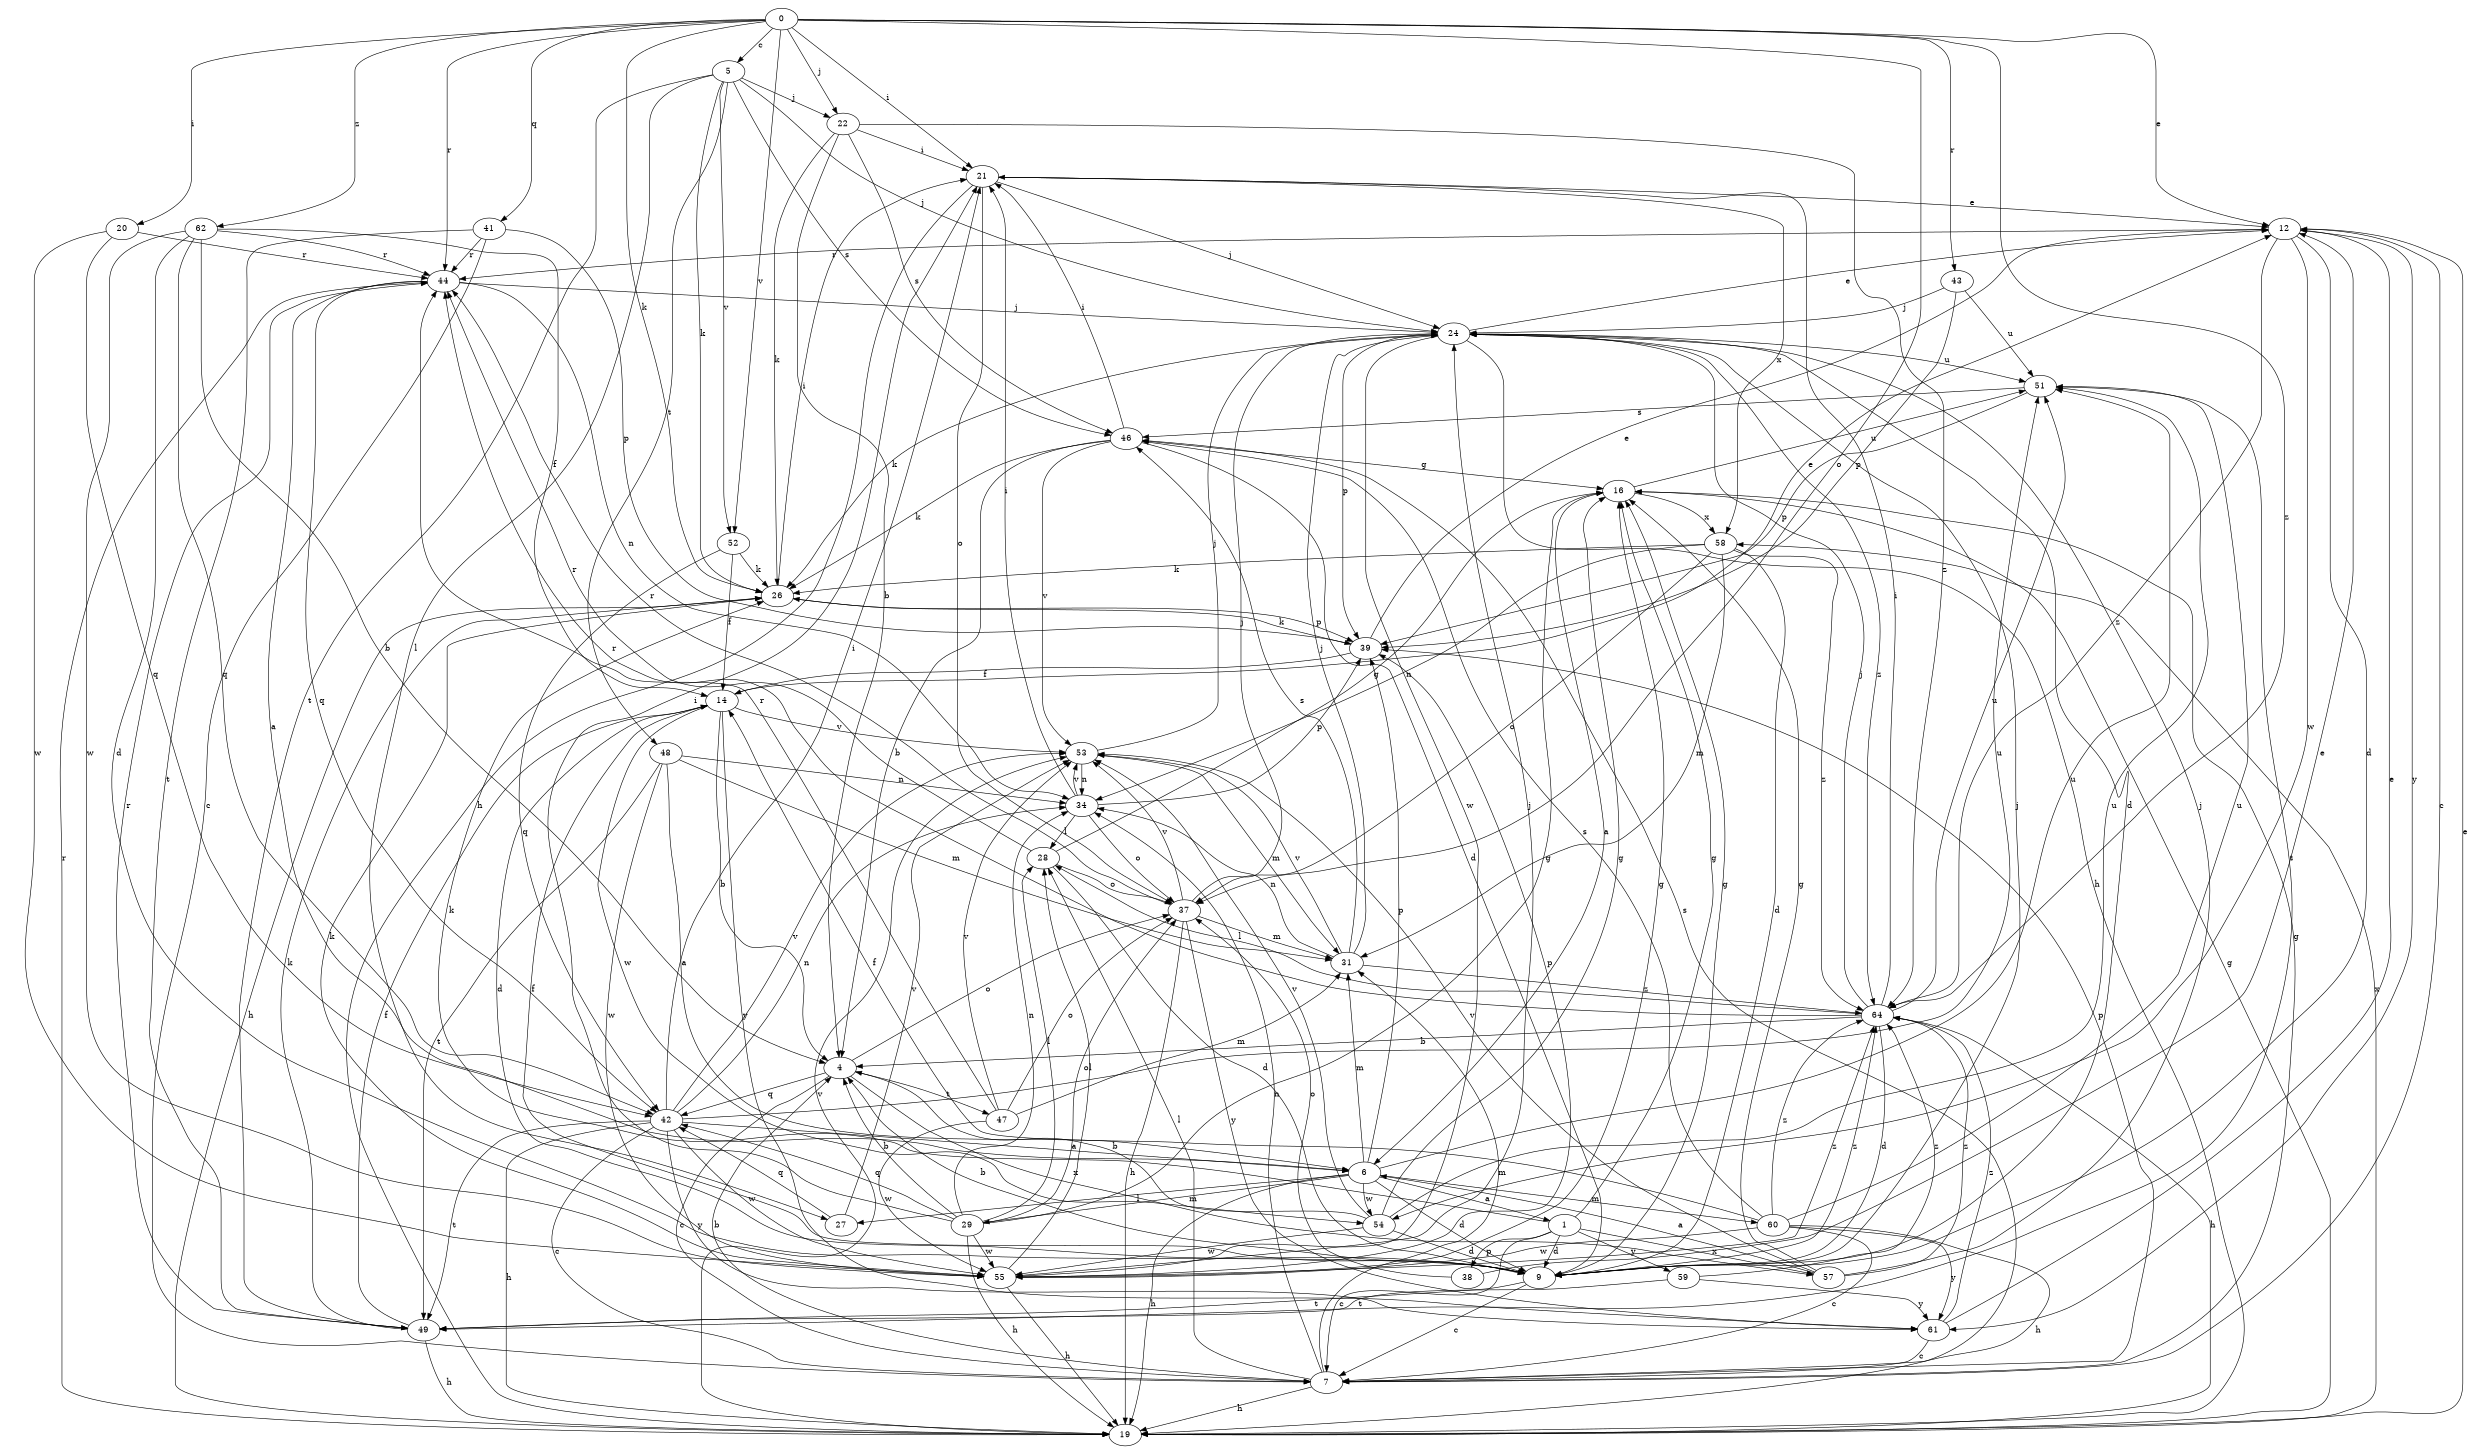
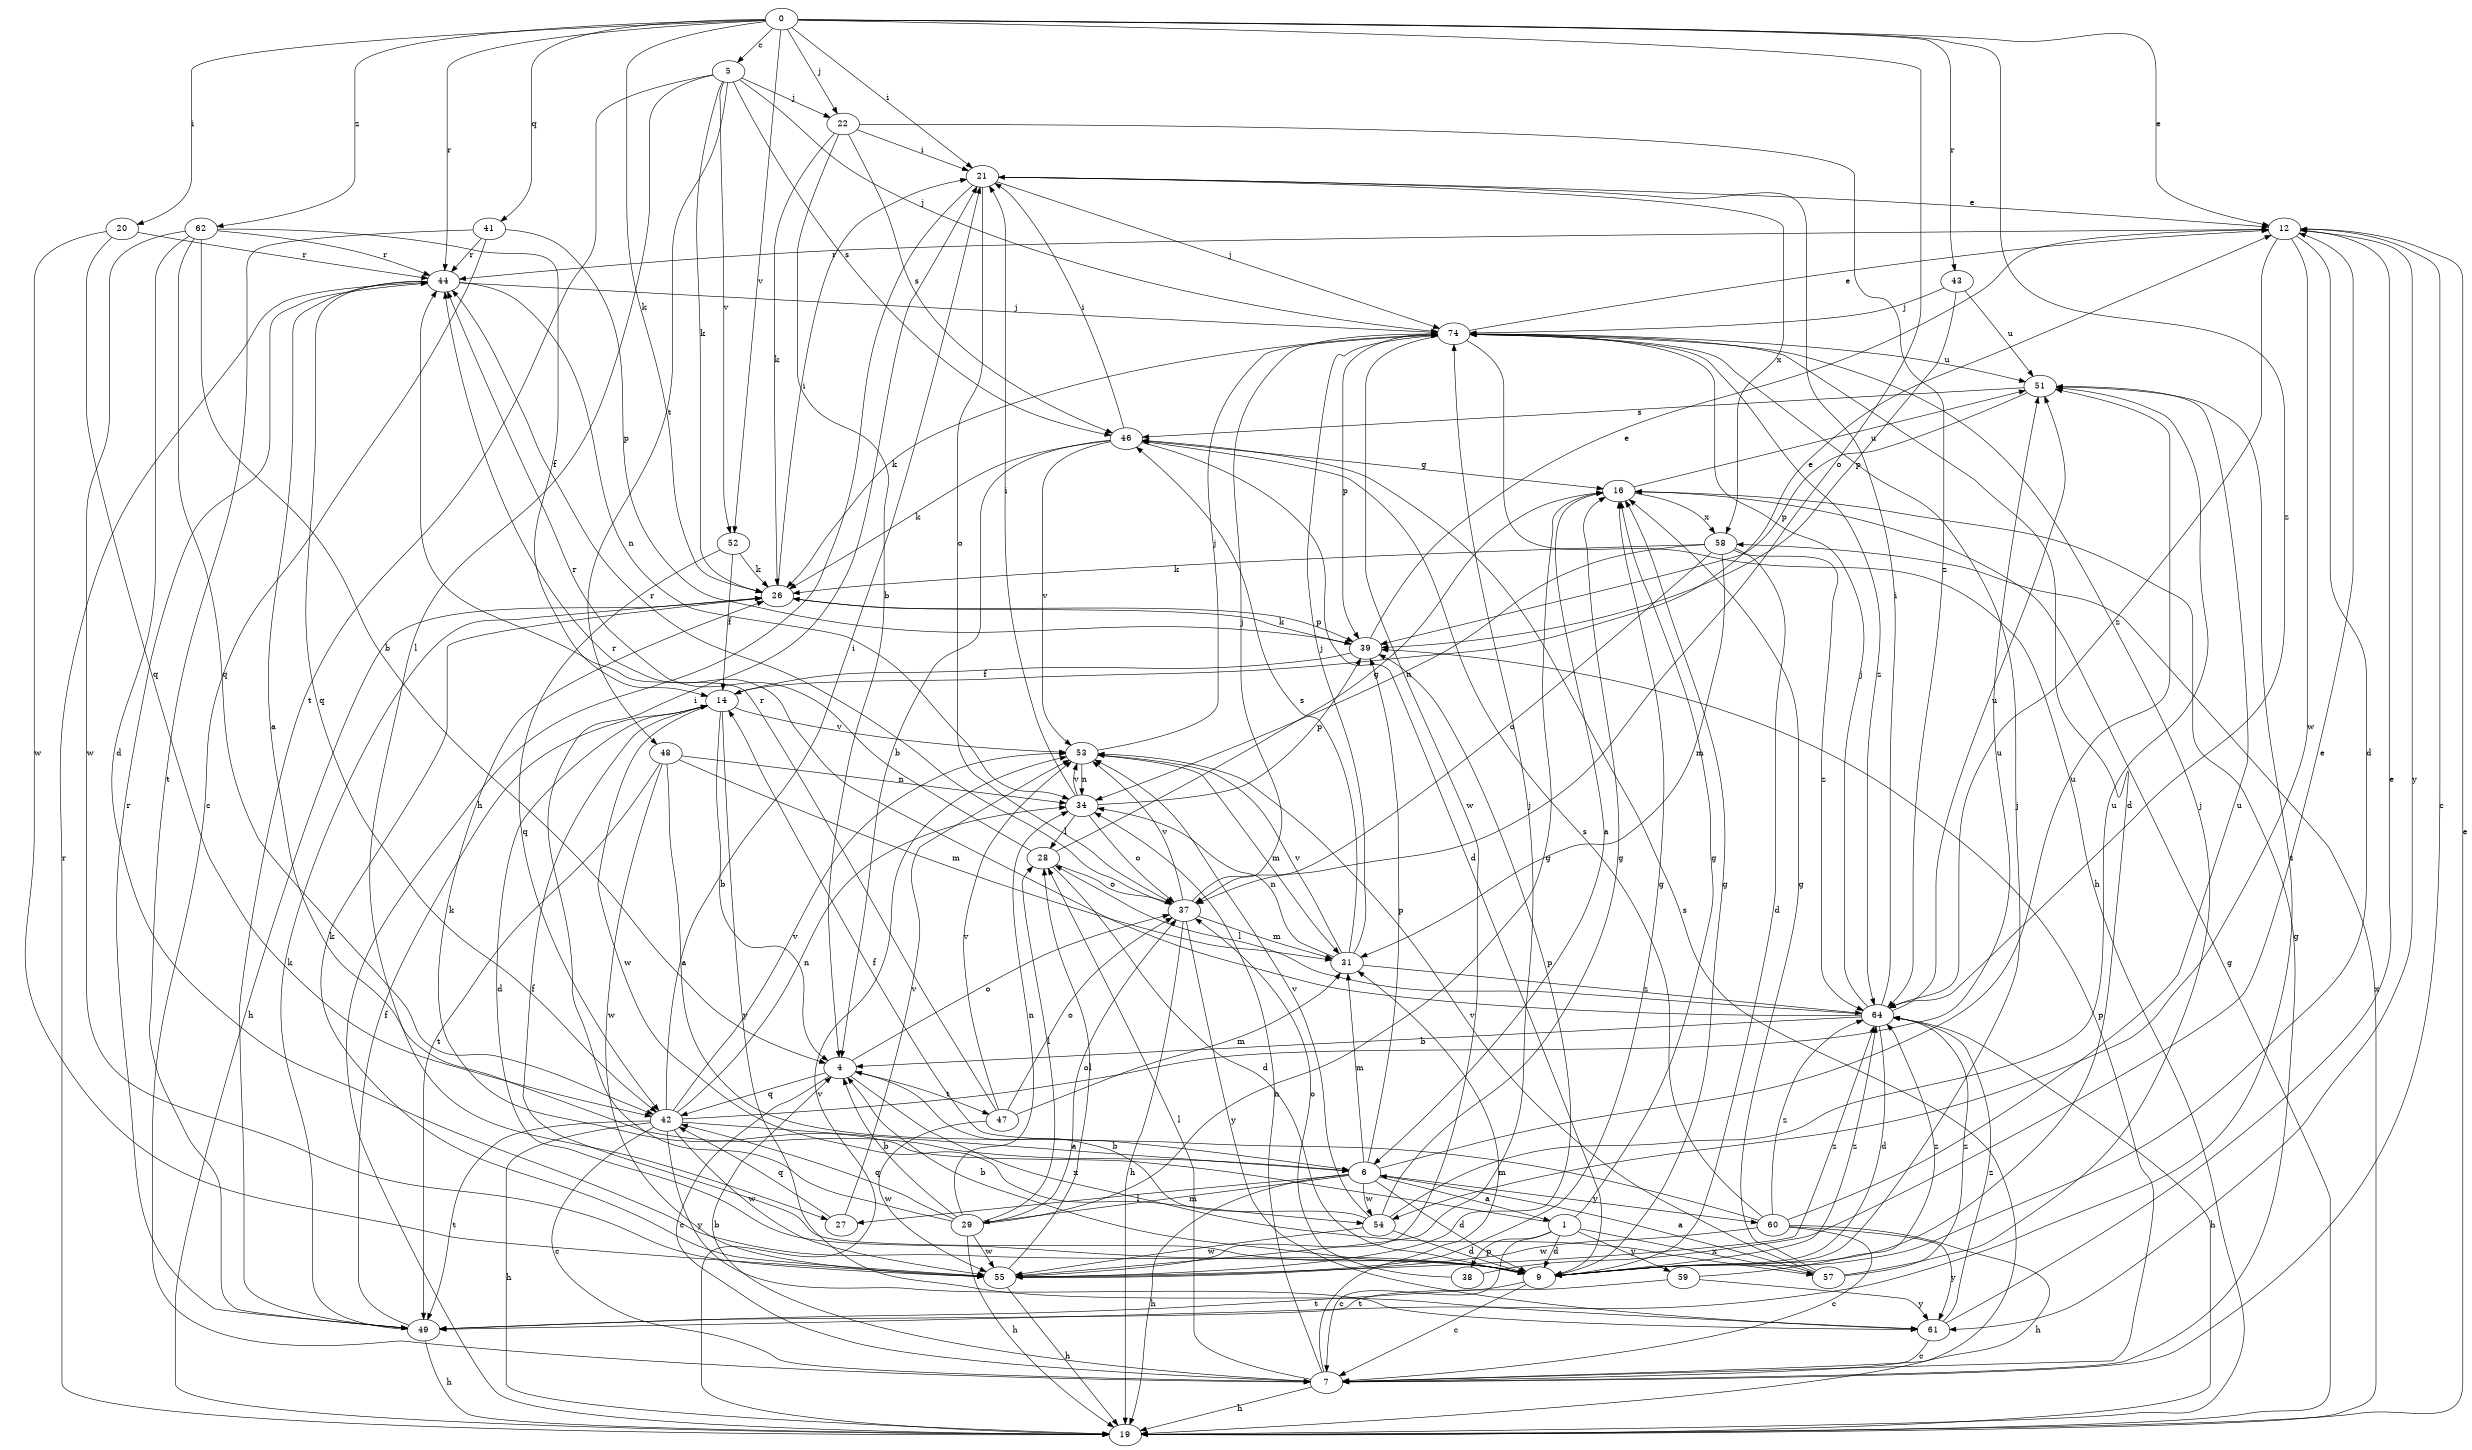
node "24": label "24" -> "74"
edge "6" -> "60": label "m" -> "y"
